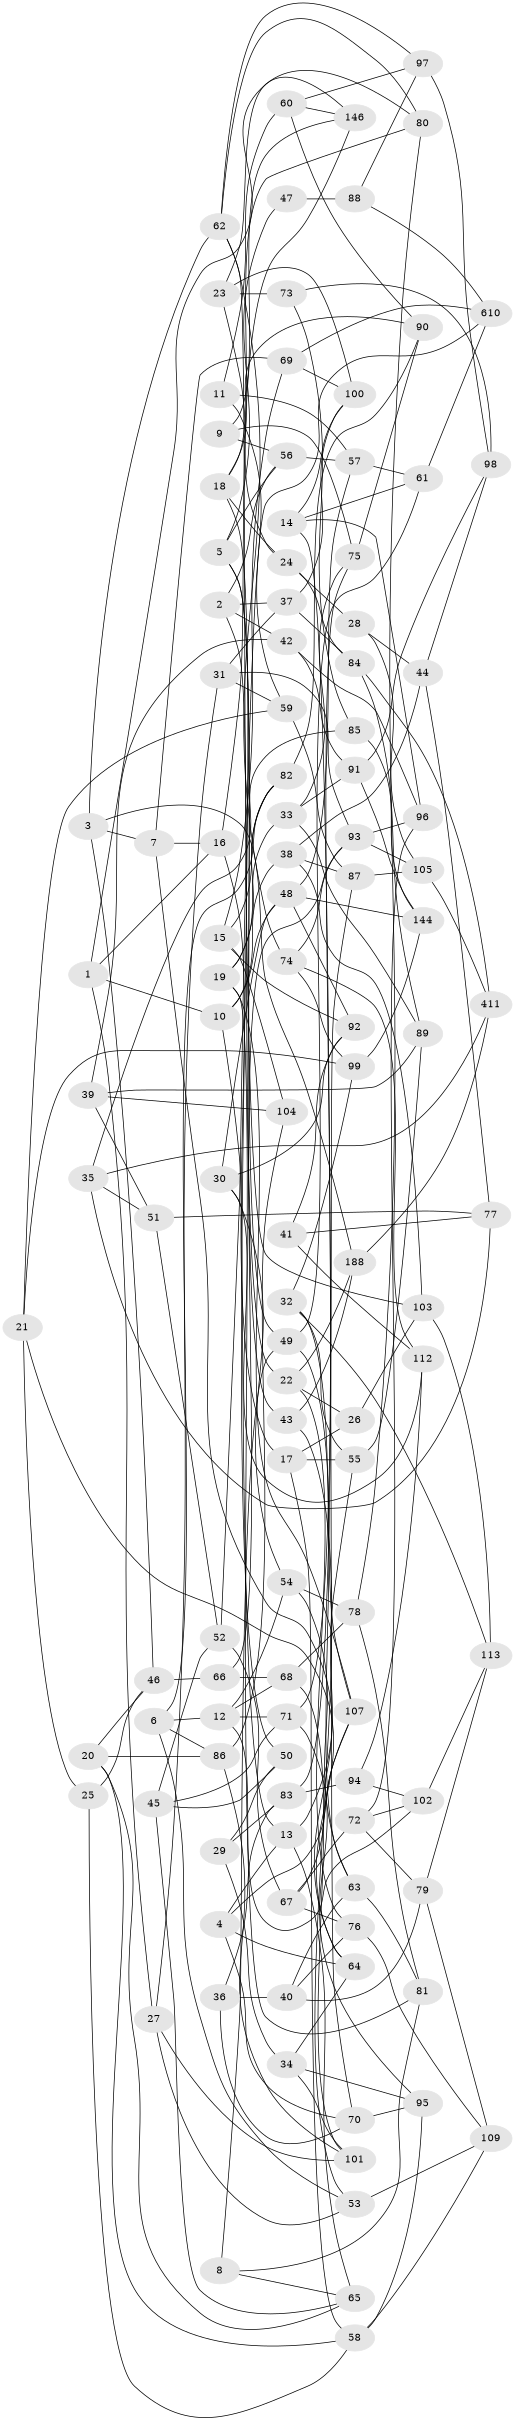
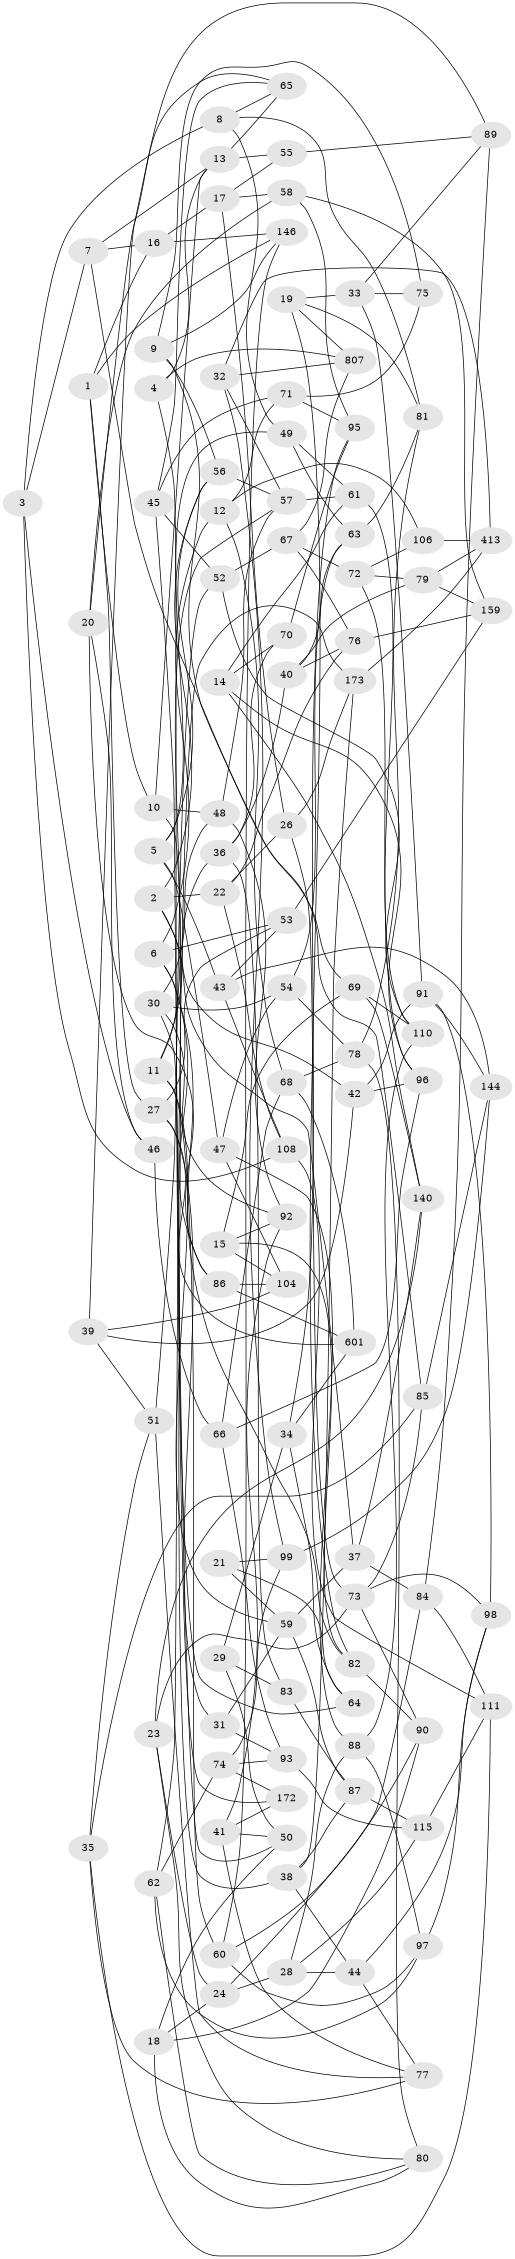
node "610": label "610" -> "110"
node "100": label "100" -> "140"
edge "90" -- "75": now "90" -- "73"
edge "62" -- "3": now "8" -- "3"
edge "37" -- "31": now "37" -- "59"
edge "96" -- "93": now "96" -- "66"
node "105": label "105" -> "115"
edge "48" -- "144": now "43" -- "144"
edge "36" -- "11": added
edge "9" -- "85": added
node "411": label "411" -> "111"
edge "26" -- "73": added
edge "47" -- "104": added
node "188": label "188" -> "108"
node "103": label "103" -> "173"
node "112": label "112" -> "172"
edge "32" -- "55": now "32" -- "57"
edge "7" -- "64": now "7" -- "13"
edge "54" -- "12": now "54" -- "47"
node "113": label "113" -> "413"
node "107": label "107" -> "807"
node "94": removed
node "25": removed
node "102": label "102" -> "106"
edge "41" -- "50": added
edge "88" -- "28": added
edge "4" -- "70": removed
node "109": label "109" -> "159"
node "101": label "101" -> "601"
